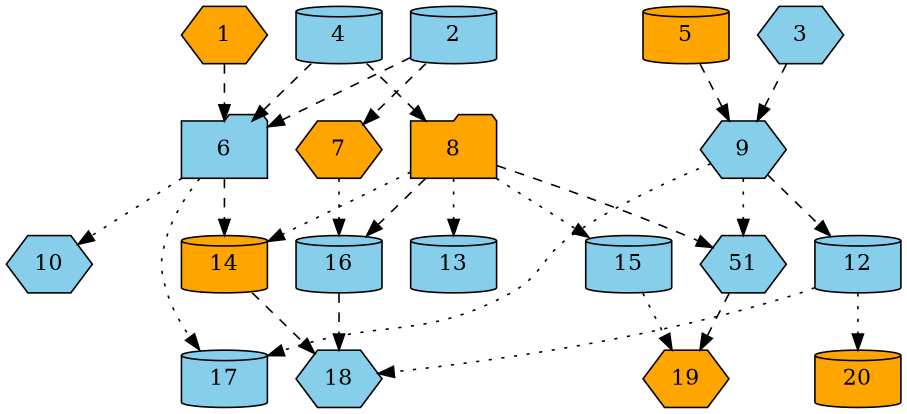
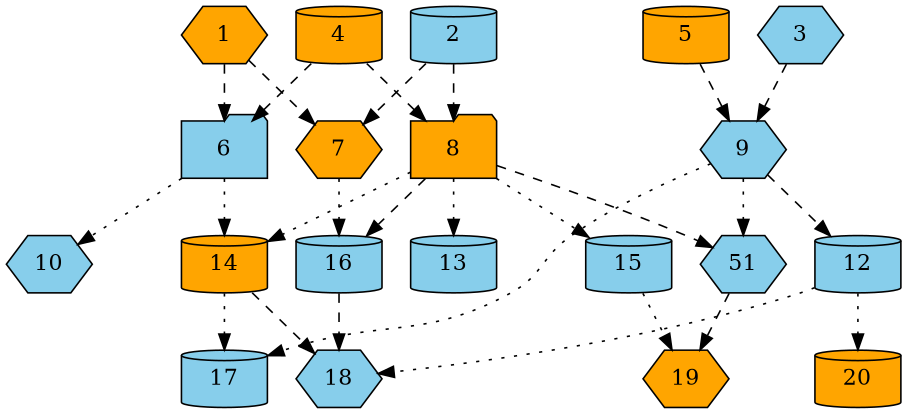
node "4": fillcolor skyblue -> orange
edge "1" -> "7": added
edge "2" -> "6": now "2" -> "8"
edge "6" -> "14": style dashed -> dotted
edge "6" -> "17": now "14" -> "17"
